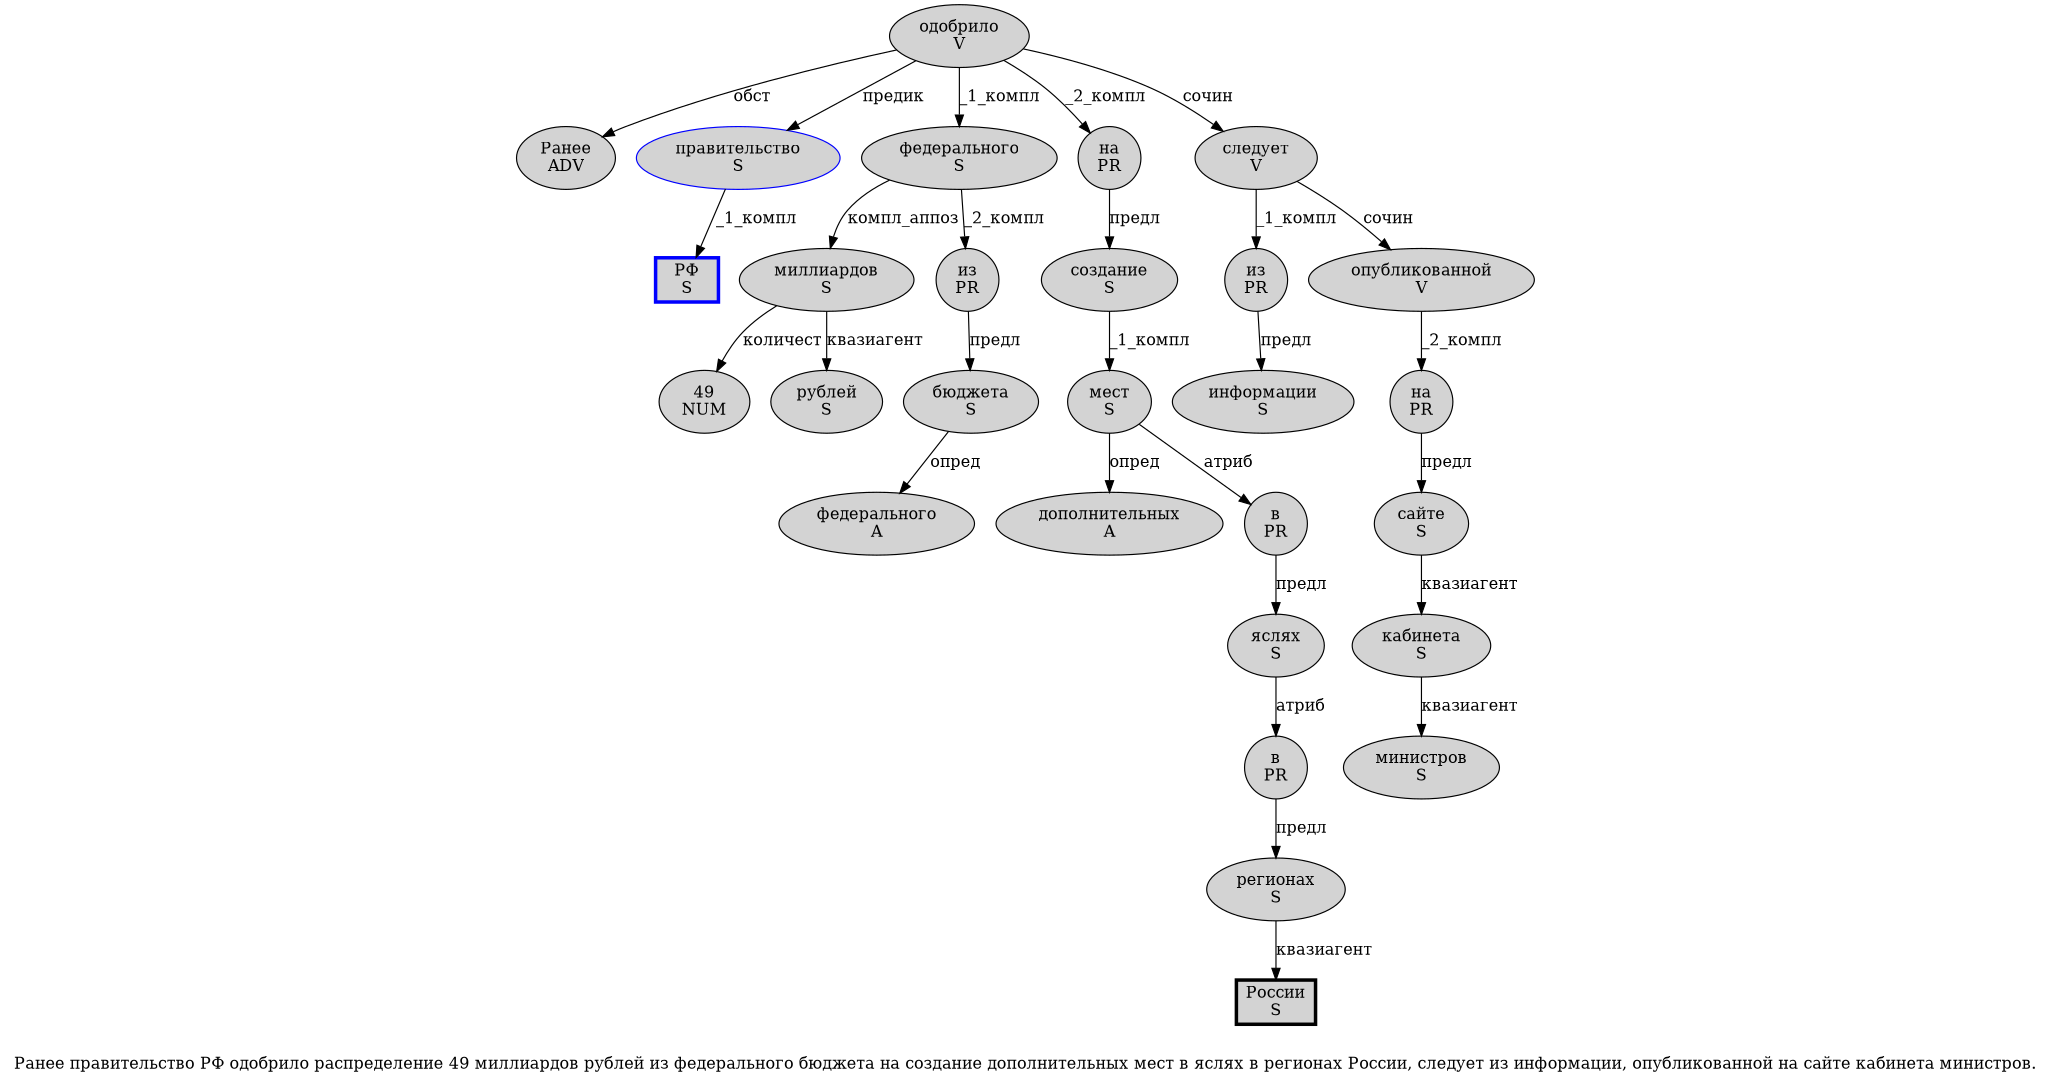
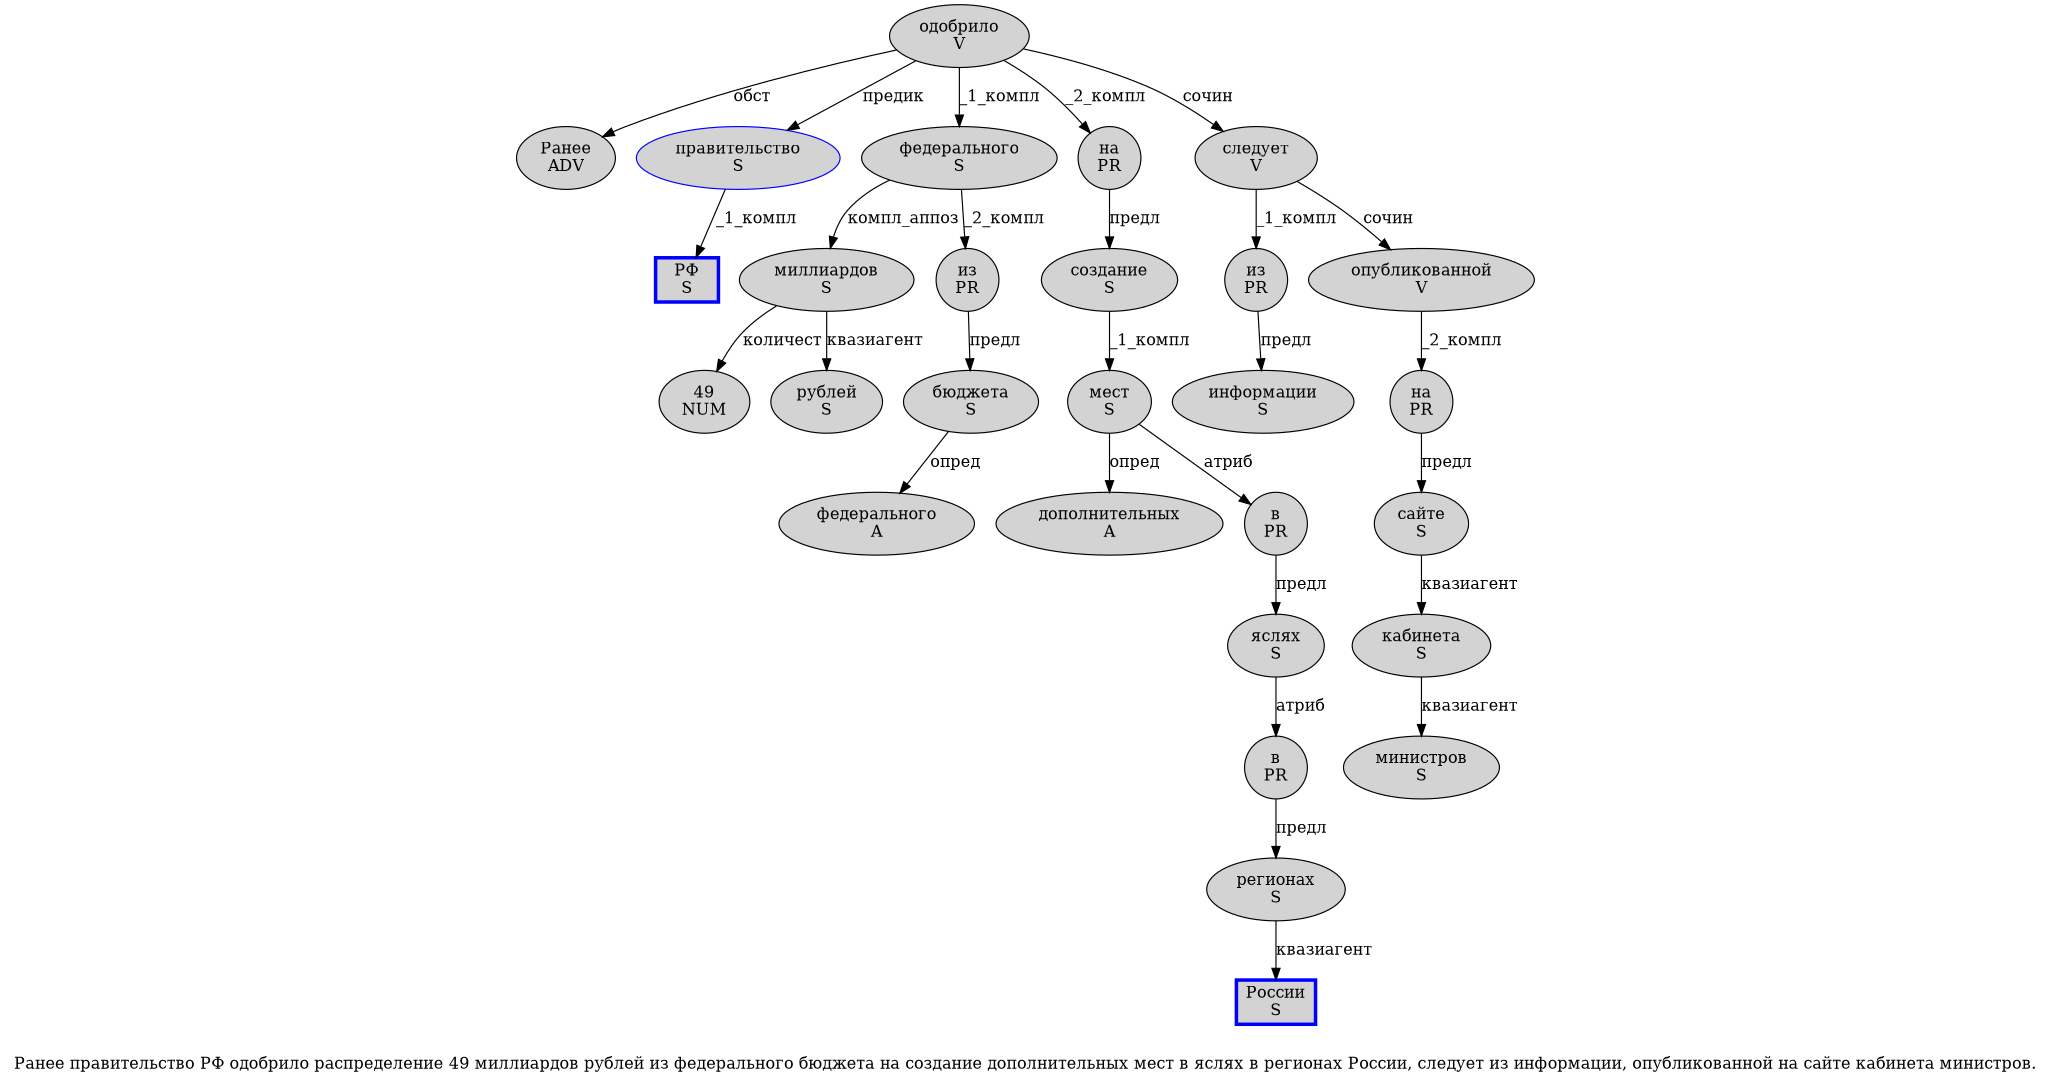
node "России S": color black -> blue
